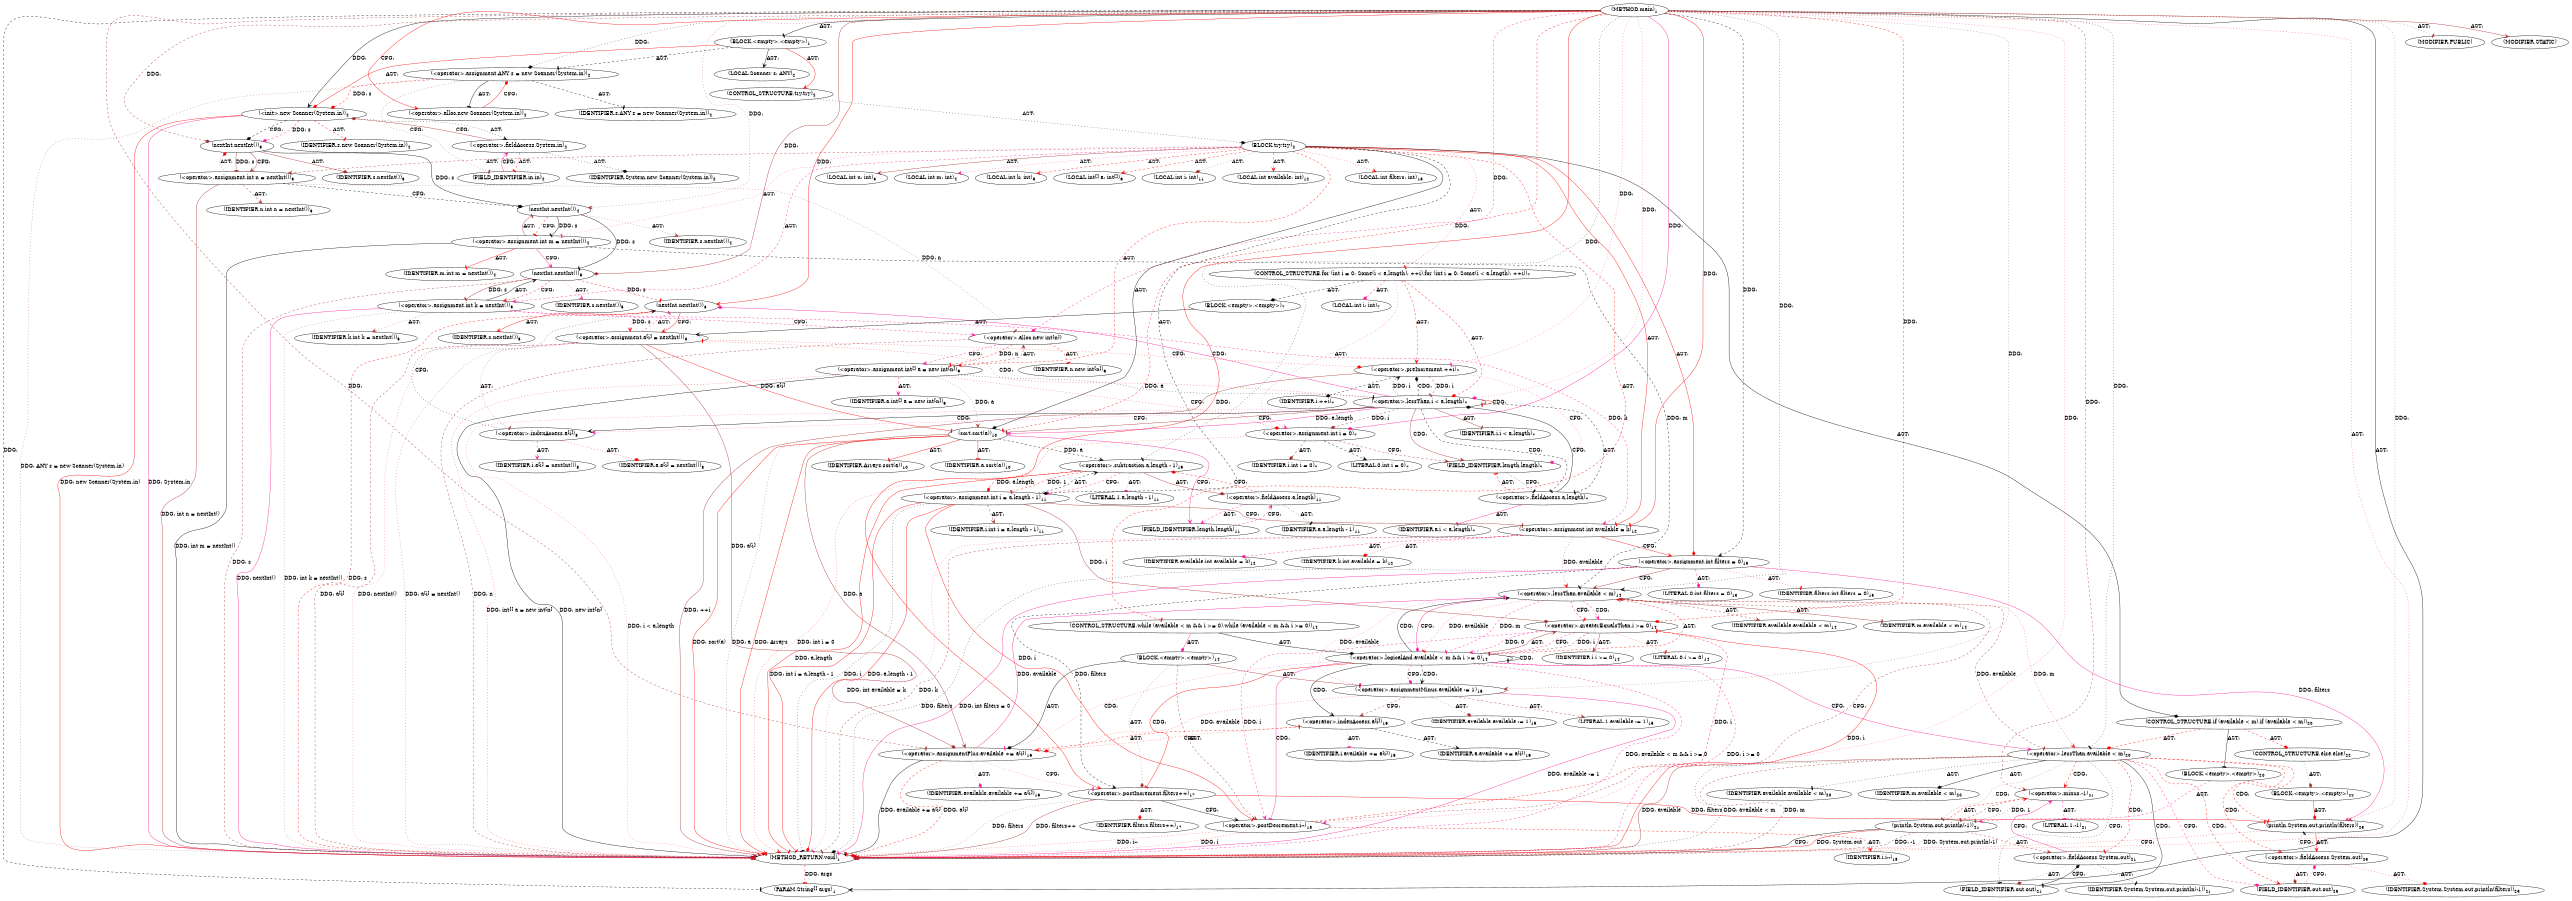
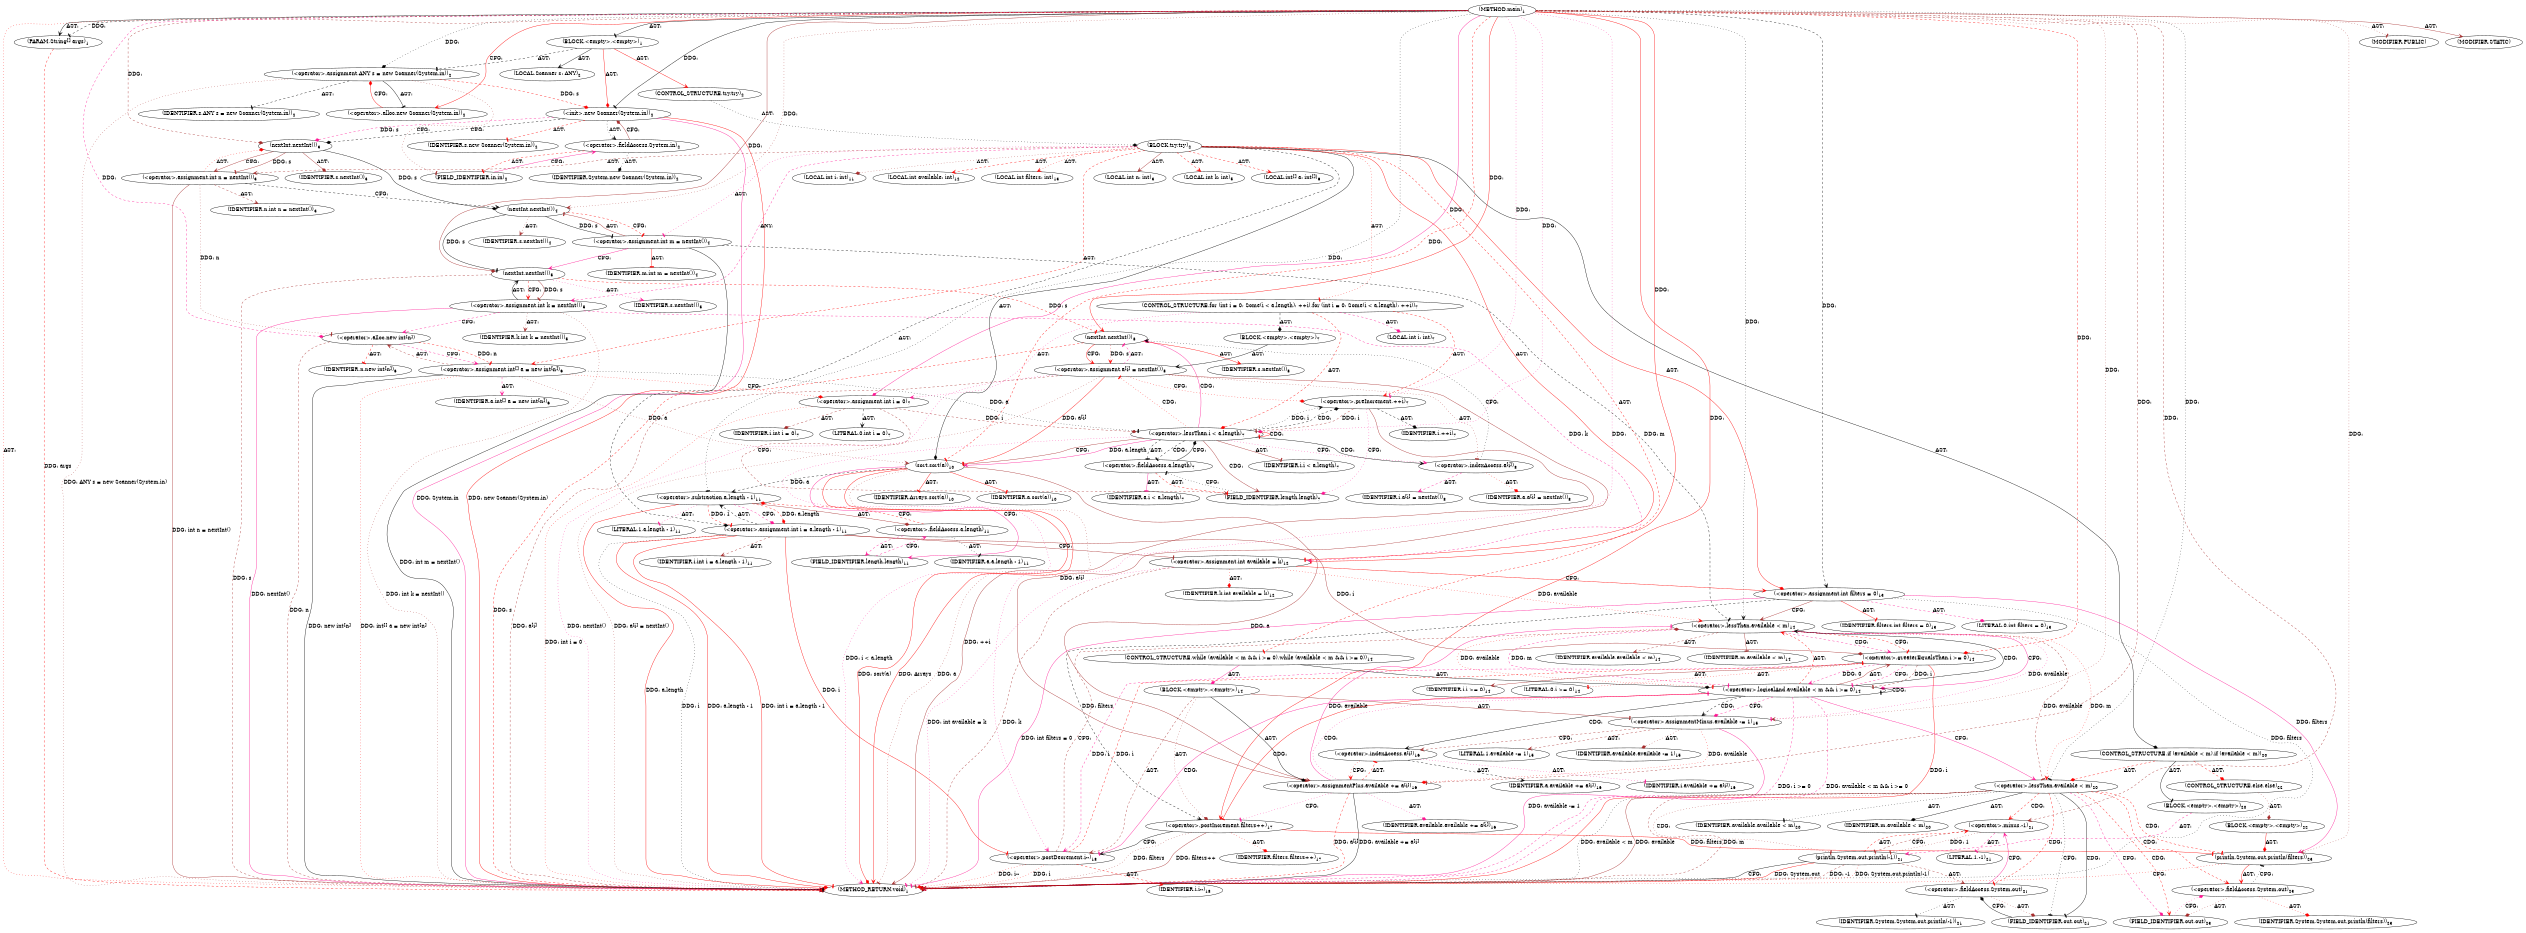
edge "(METHOD,main)" -> "(<init>,new Scanner(System.in))": arrowhead vee -> tee
node "(LOCAL,int m: int)": removed
edge "(BLOCK,try,try)" -> "(<operator>.assignment,int k = nextInt())": label "AST: " -> "ANY: "
edge "(<operator>.lessThan,i < a.length)" -> "(<operator>.assignment,int i = 0)": reversed
node "(<operator>.subtraction,a.length - 1)": text "19" -> "11"
node "(IDENTIFIER,available,int available = k)": removed
edge "(<operator>.assignment,int filters = 0)" -> "(IDENTIFIER,filters,int filters = 0)": style dotted -> solid
edge "(<operator>.logicalAnd,available < m && i >= 0)" -> "(<operator>.assignmentPlus,available += a[i])": reversed
edge "(METHOD_RETURN,void)" -> "(PARAM,String[] args)": reversed
